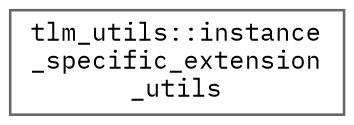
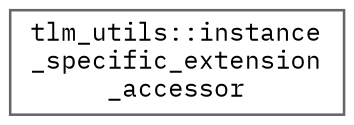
node "tlm_utils::instance _specific_extension _utils": label "tlm_utils::instance _specific_extension _utils" -> "tlm_utils::instance _specific_extension _accessor"
